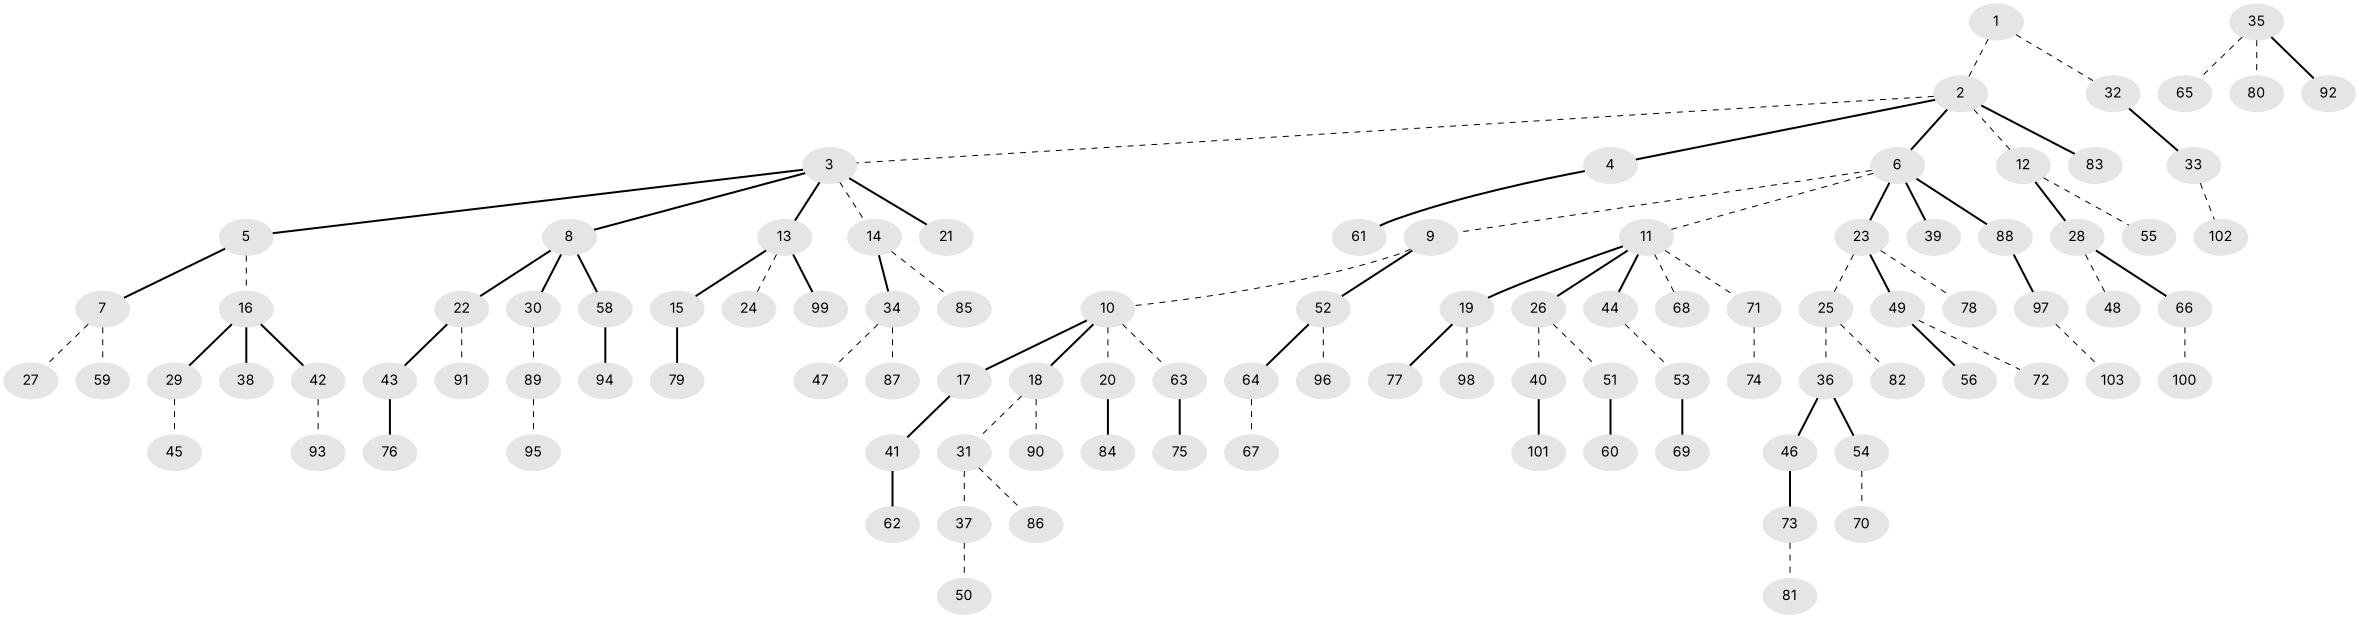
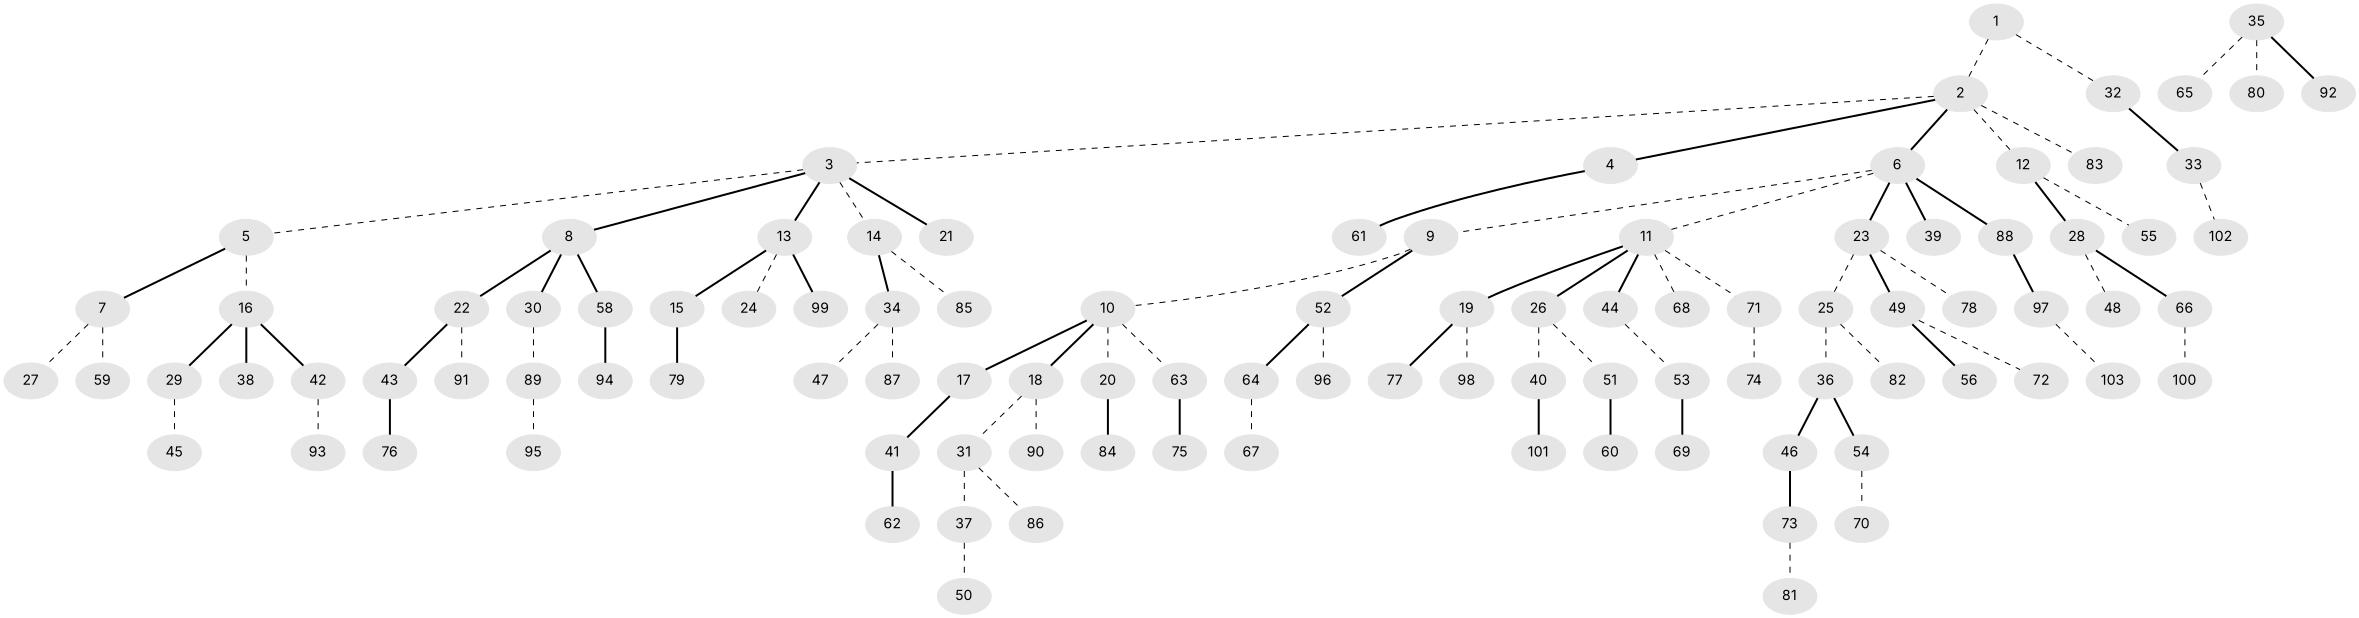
edge "2" -- "83": style bold -> dashed
edge "3" -- "5": style bold -> dashed
